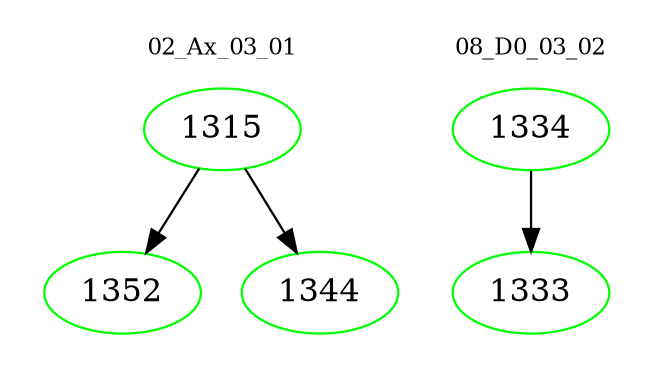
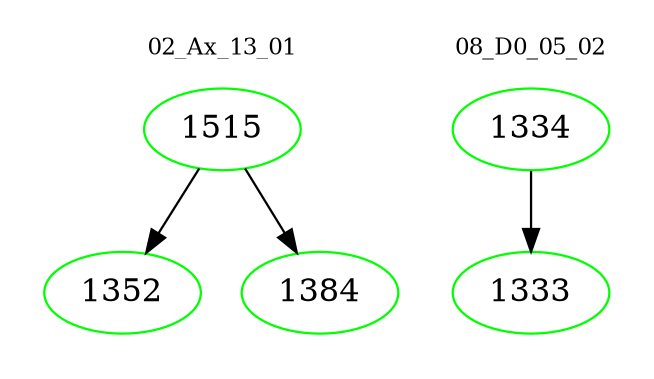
cluster "02_Ax_03_01": label "02_Ax_03_01" -> "02_Ax_13_01"
cluster "08_D0_03_02": label "08_D0_03_02" -> "08_D0_05_02"
node "1315": label "1315" -> "1515"
node "1344": label "1344" -> "1384"
